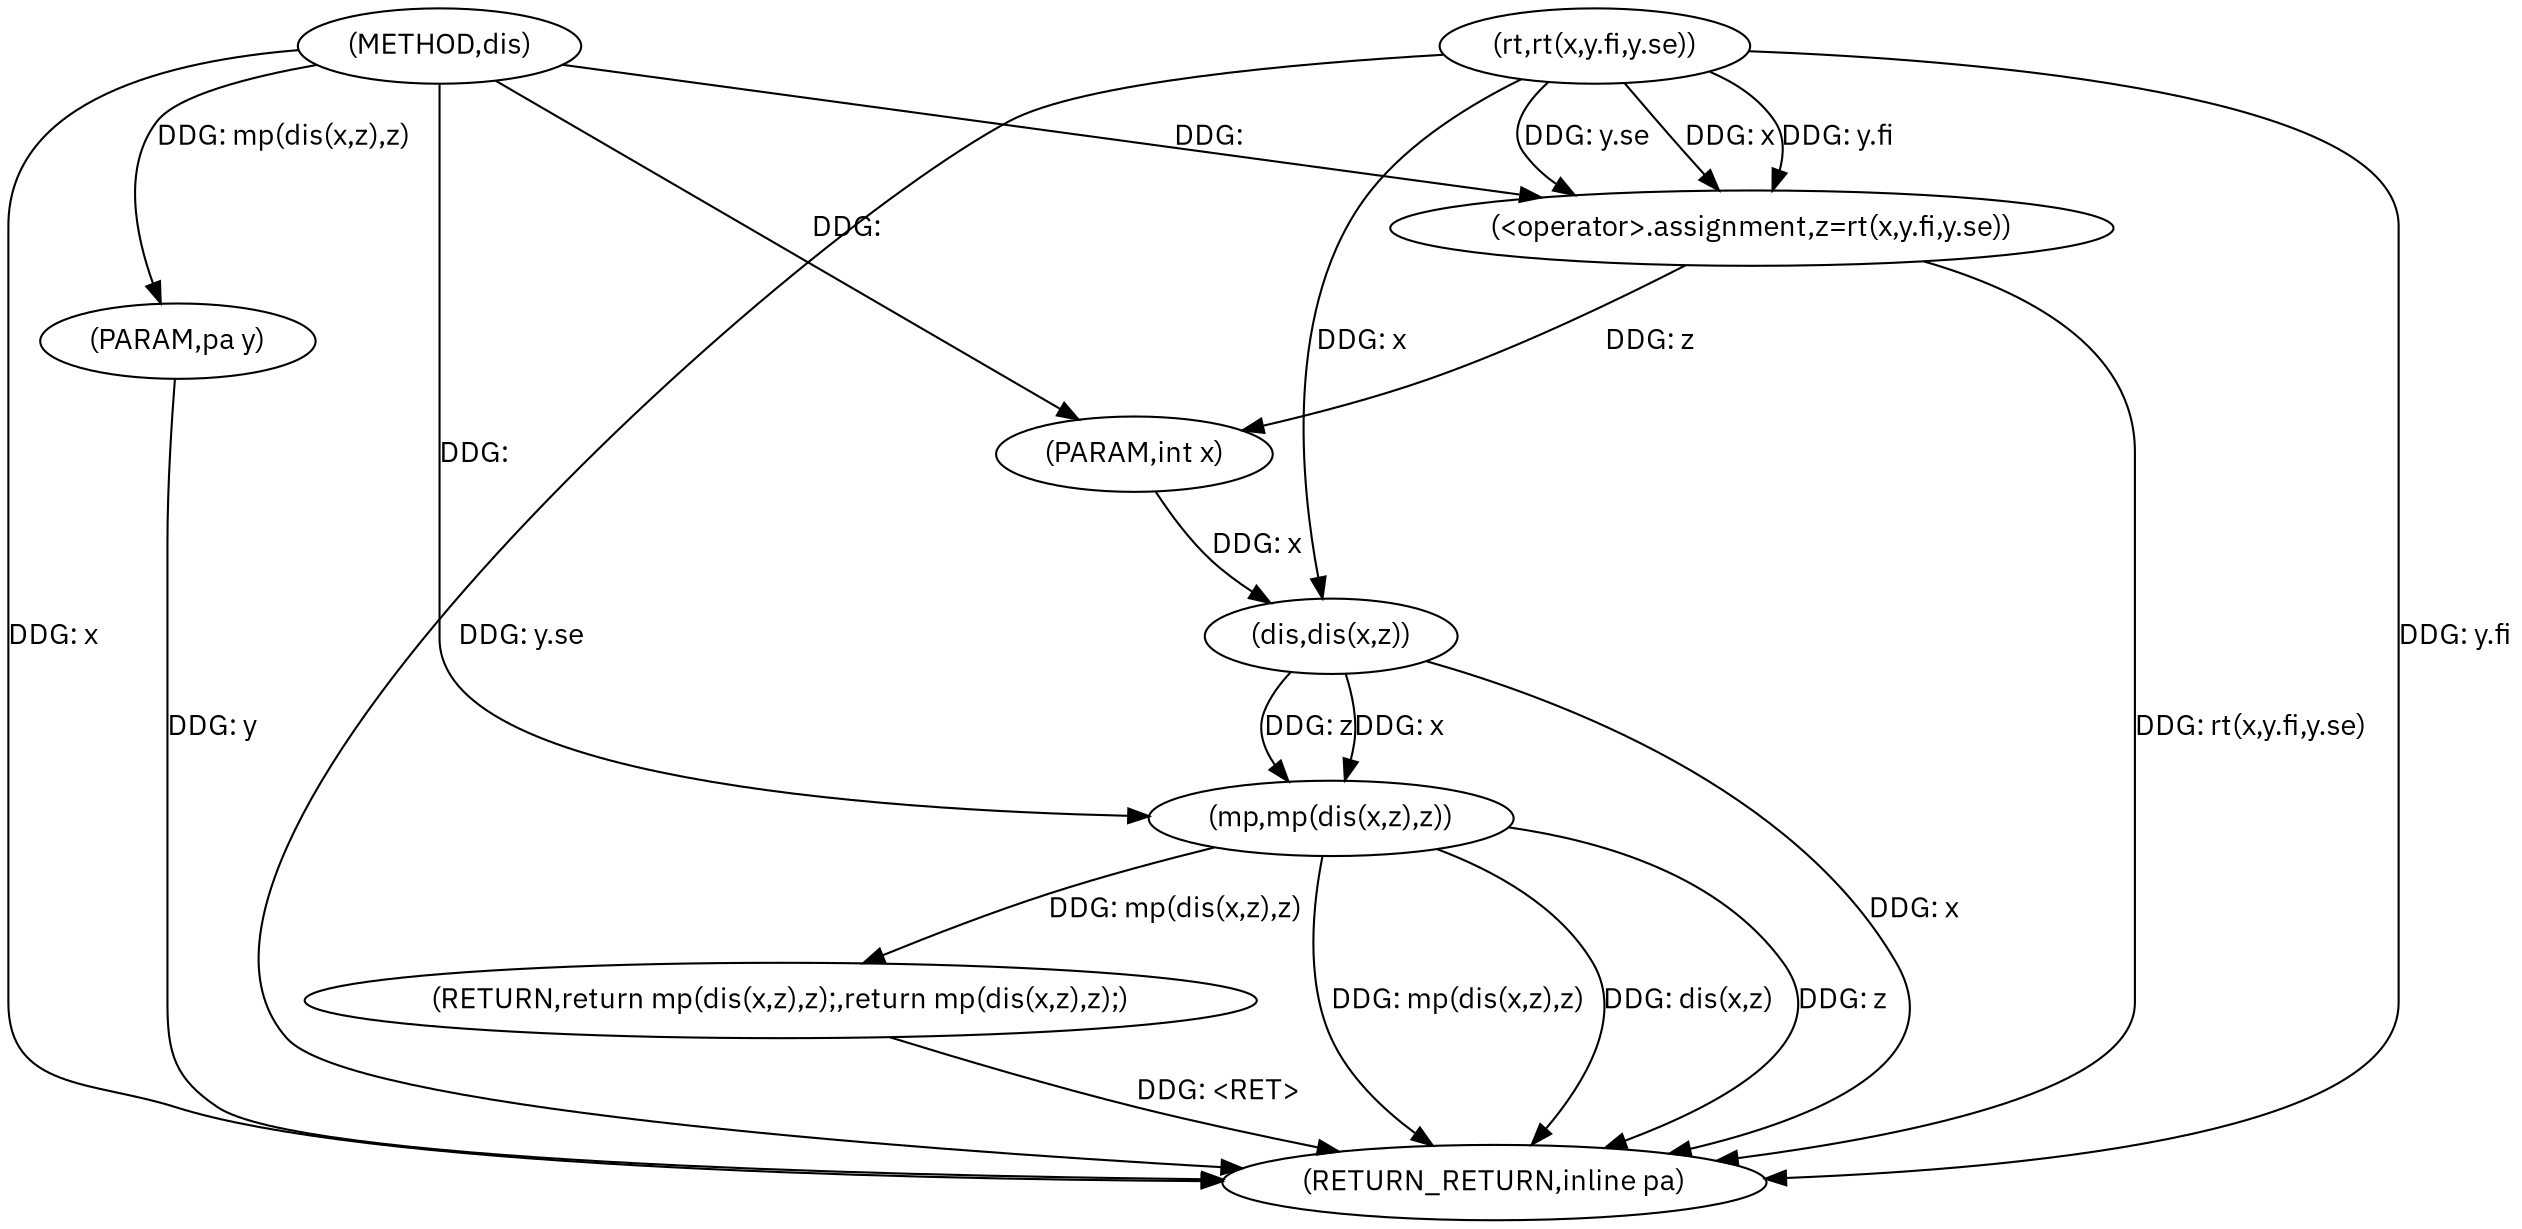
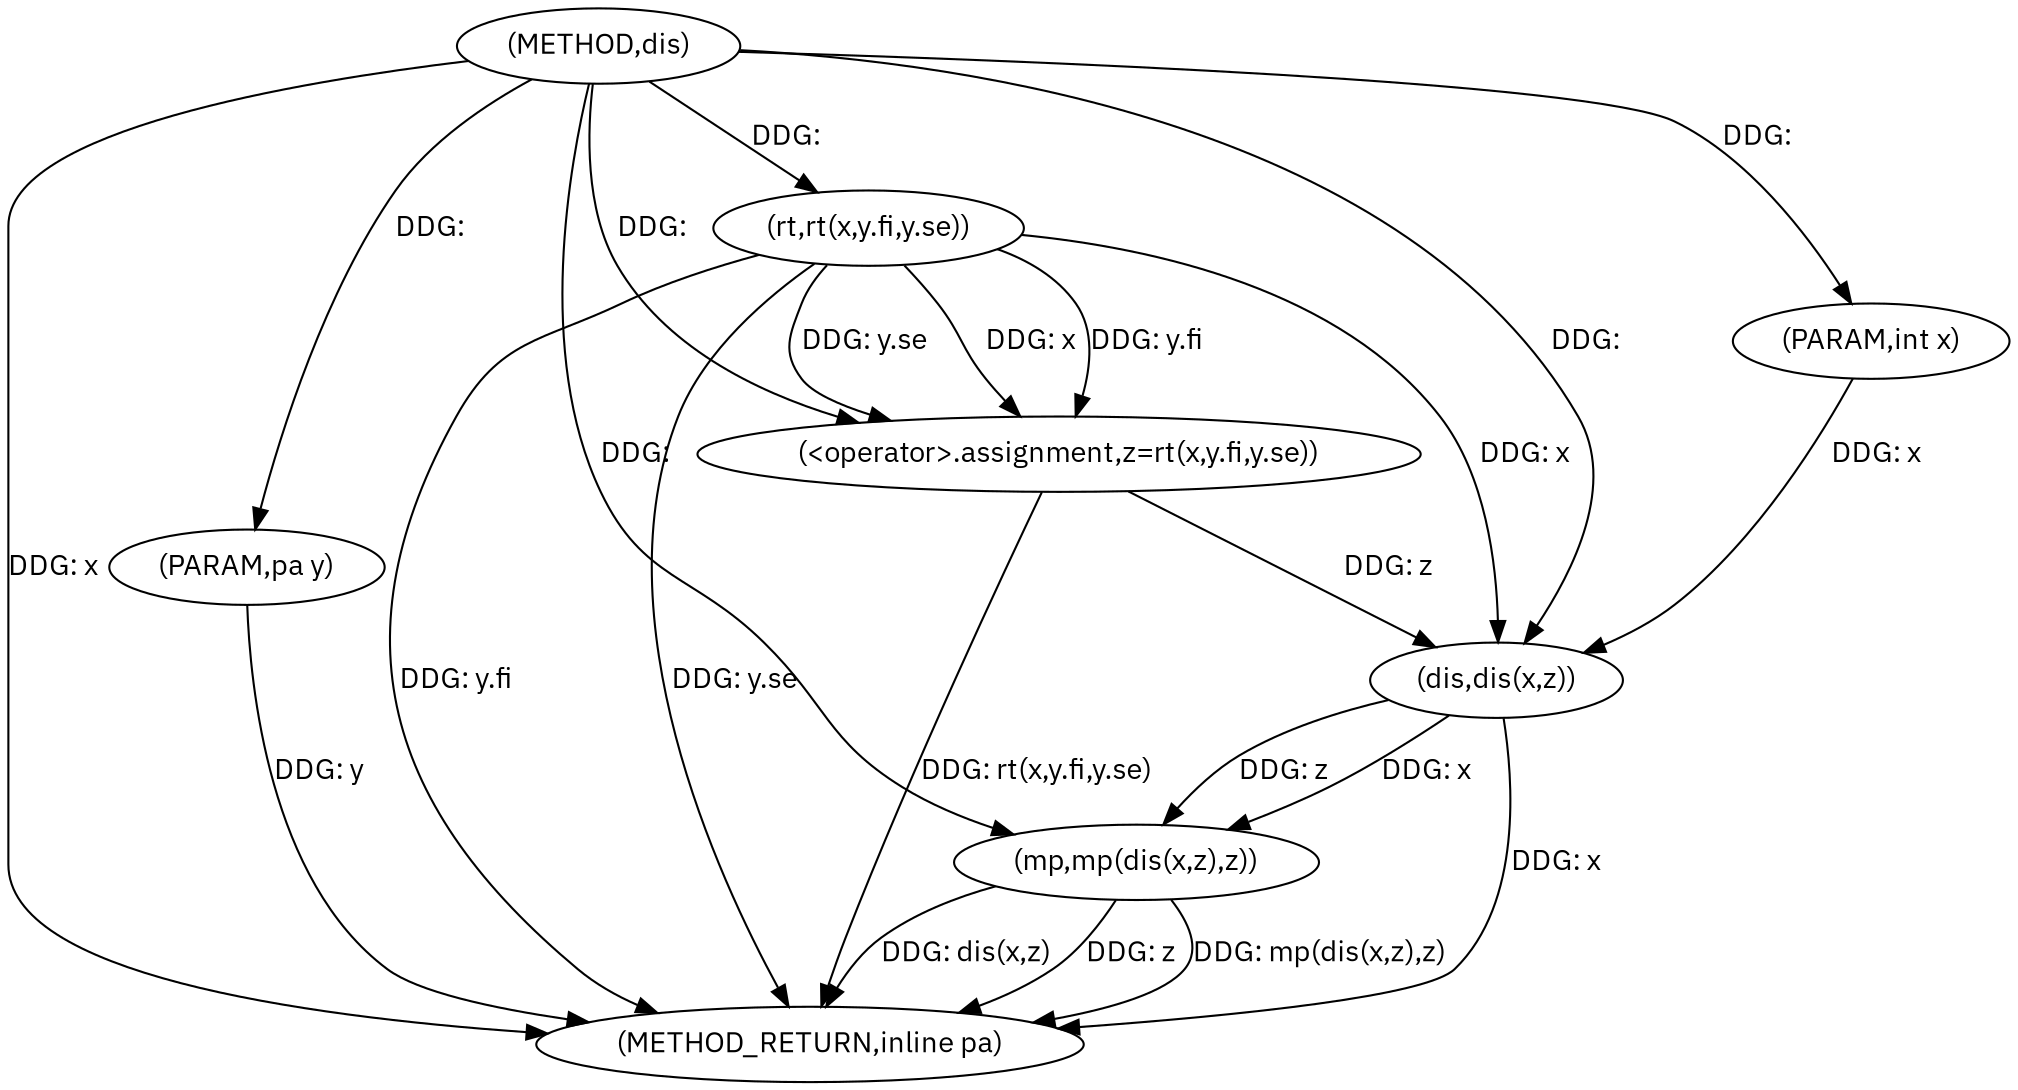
edge "(METHOD,dis)" -> "(rt,rt(x,y.fi,y.se))": added, label "DDG:"
edge "(METHOD,dis)" -> "(PARAM,pa y)": label "DDG: mp(dis(x,z),z)" -> "DDG: "
edge "(METHOD,dis)" -> "(dis,dis(x,z))": added, label "DDG:"
edge "(<operator>.assignment,z=rt(x,y.fi,y.se))" -> "(PARAM,int x)": now "(<operator>.assignment,z=rt(x,y.fi,y.se))" -> "(dis,dis(x,z))"
node "(RETURN,return mp(dis(x,z),z);,return mp(dis(x,z),z);)": removed
node "(RETURN_RETURN,inline pa)": label "(RETURN_RETURN,inline pa)" -> "(METHOD_RETURN,inline pa)"
